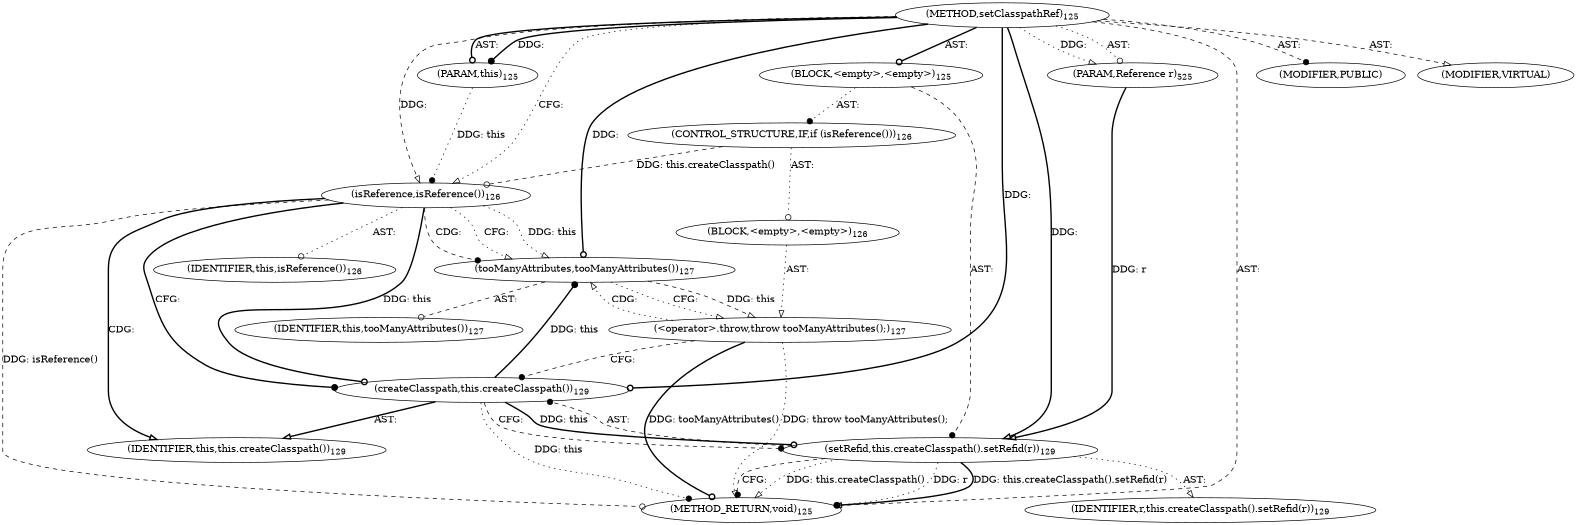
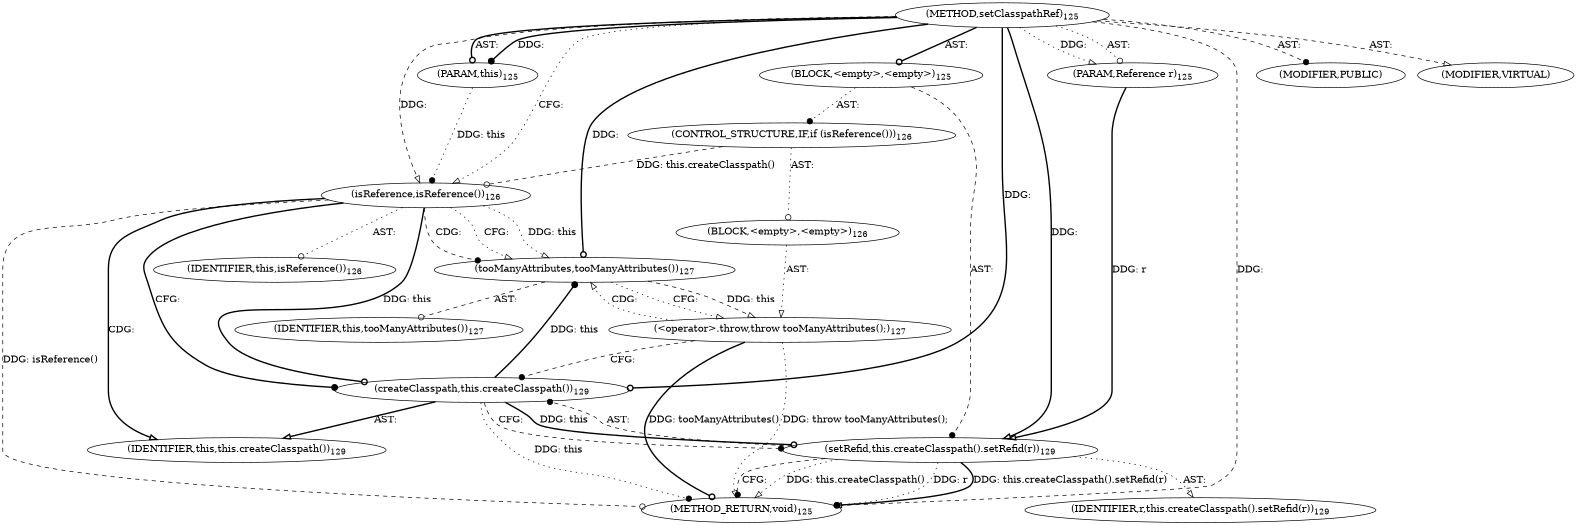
node "(PARAM,Reference r)": text "525" -> "125"
edge "(METHOD,setClasspathRef)" -> "(METHOD_RETURN,void)": label "AST: " -> "DDG: "
